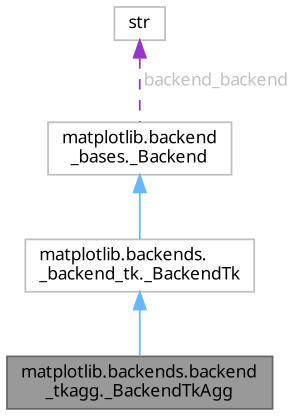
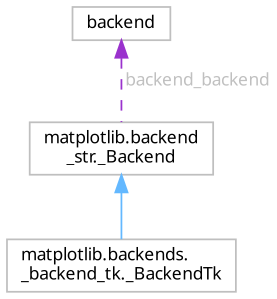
node "str": label "str" -> "backend"
node "matplotlib.backend _bases._Backend": label "matplotlib.backend _bases._Backend" -> "matplotlib.backend _str._Backend"
node "matplotlib.backends.backend _tkagg._BackendTkAgg": removed
